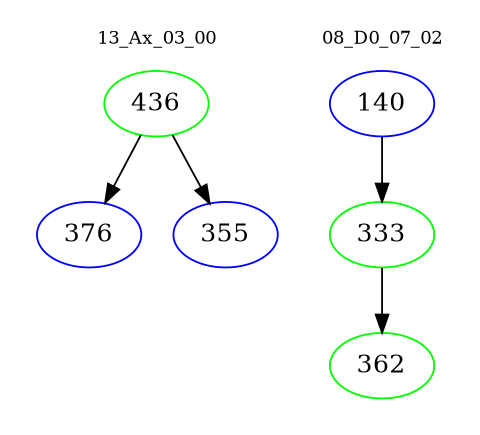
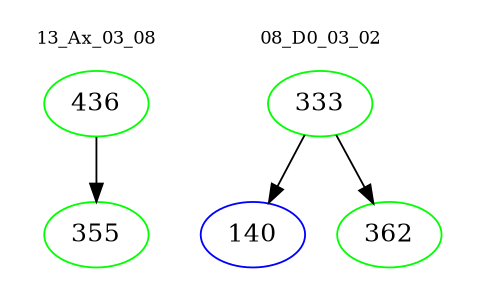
cluster "13_Ax_03_00": label "13_Ax_03_00" -> "13_Ax_03_08"
cluster "08_D0_07_02": label "08_D0_07_02" -> "08_D0_03_02"
edge "140" -> "333": reversed
node "376": removed
node "355": color blue -> green
